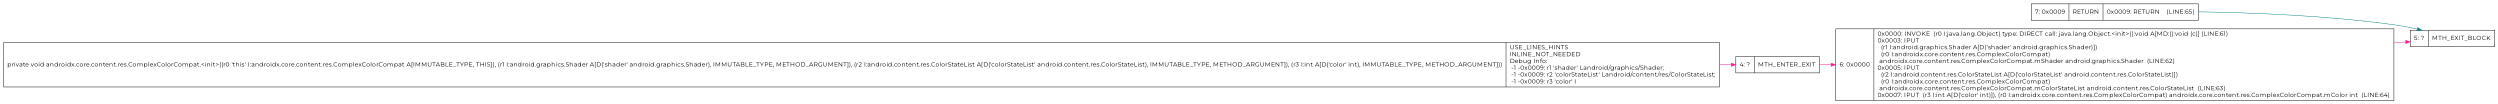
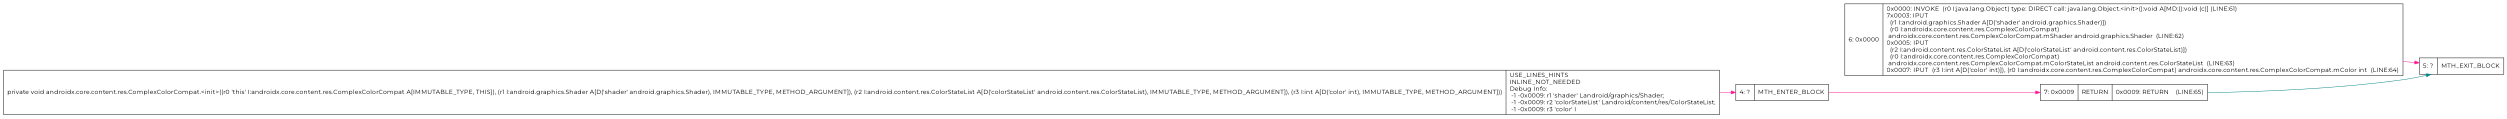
node "6: 0x0000": text "0x0003: IPUT" -> "7x0003: IPUT"
node "4: ?": text "MTH_ENTER_EXIT" -> "MTH_ENTER_BLOCK"
edge "4: ?" -> "6: 0x0000": now "4: ?" -> "7: 0x0009"
